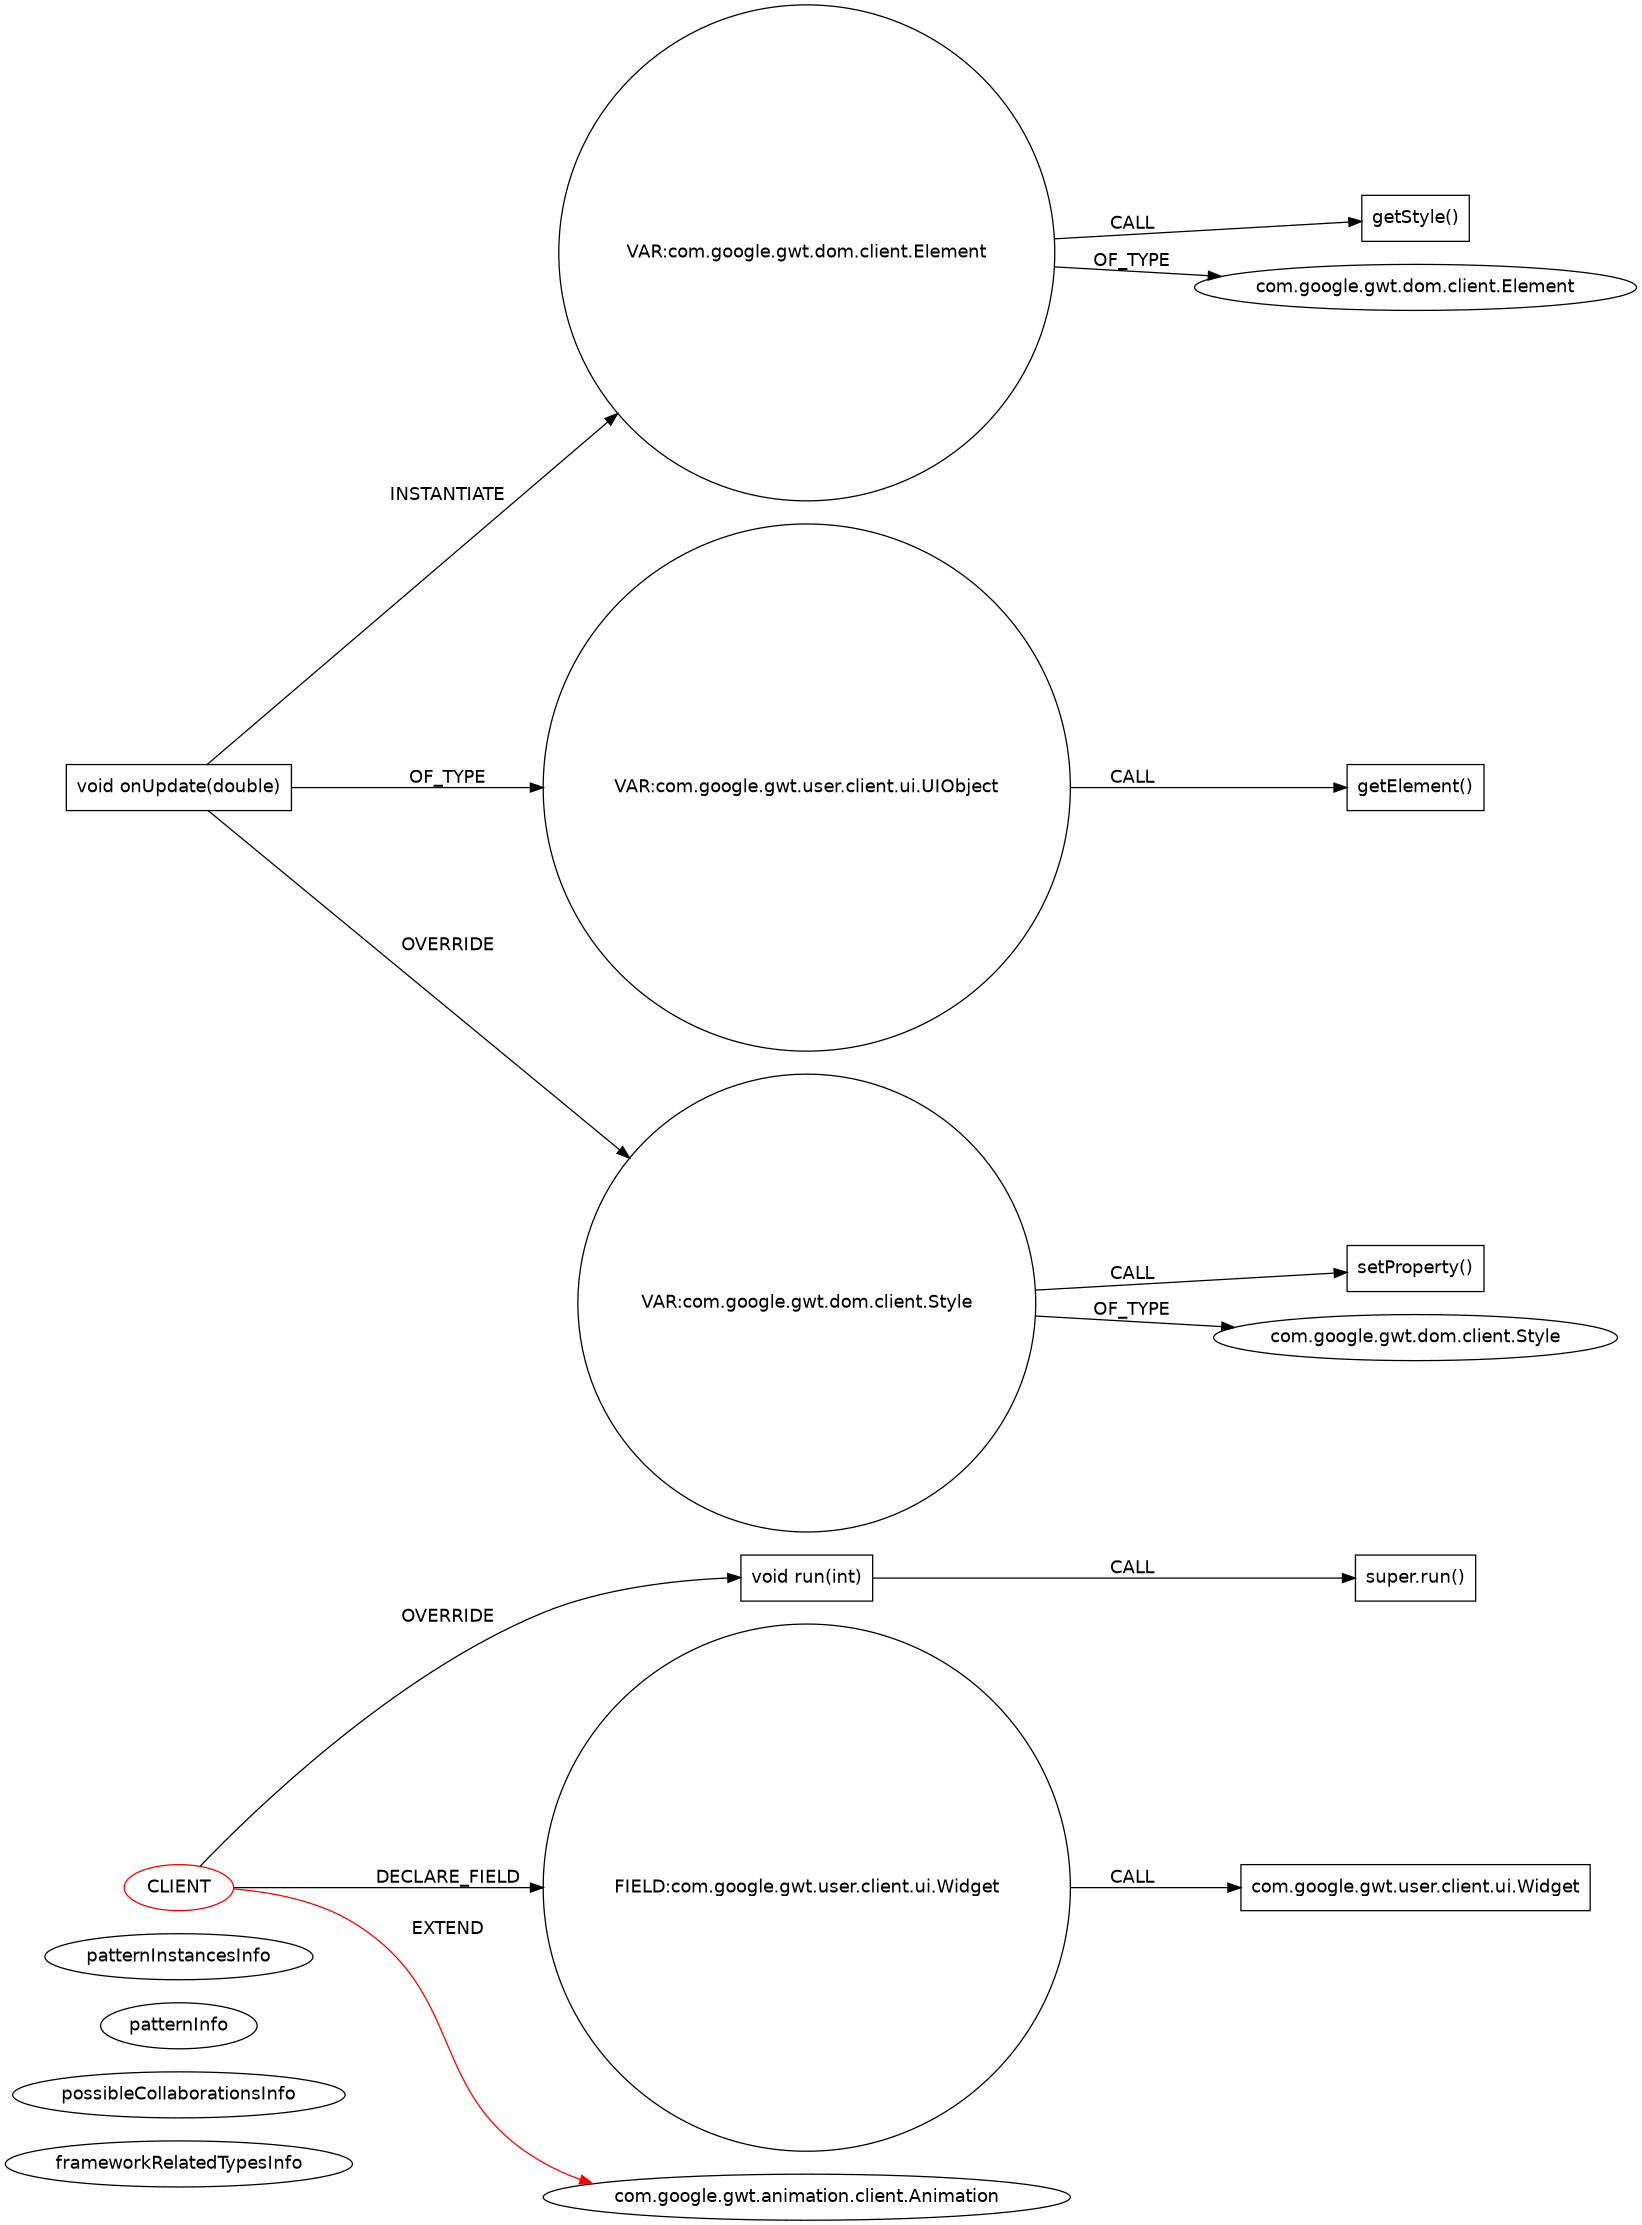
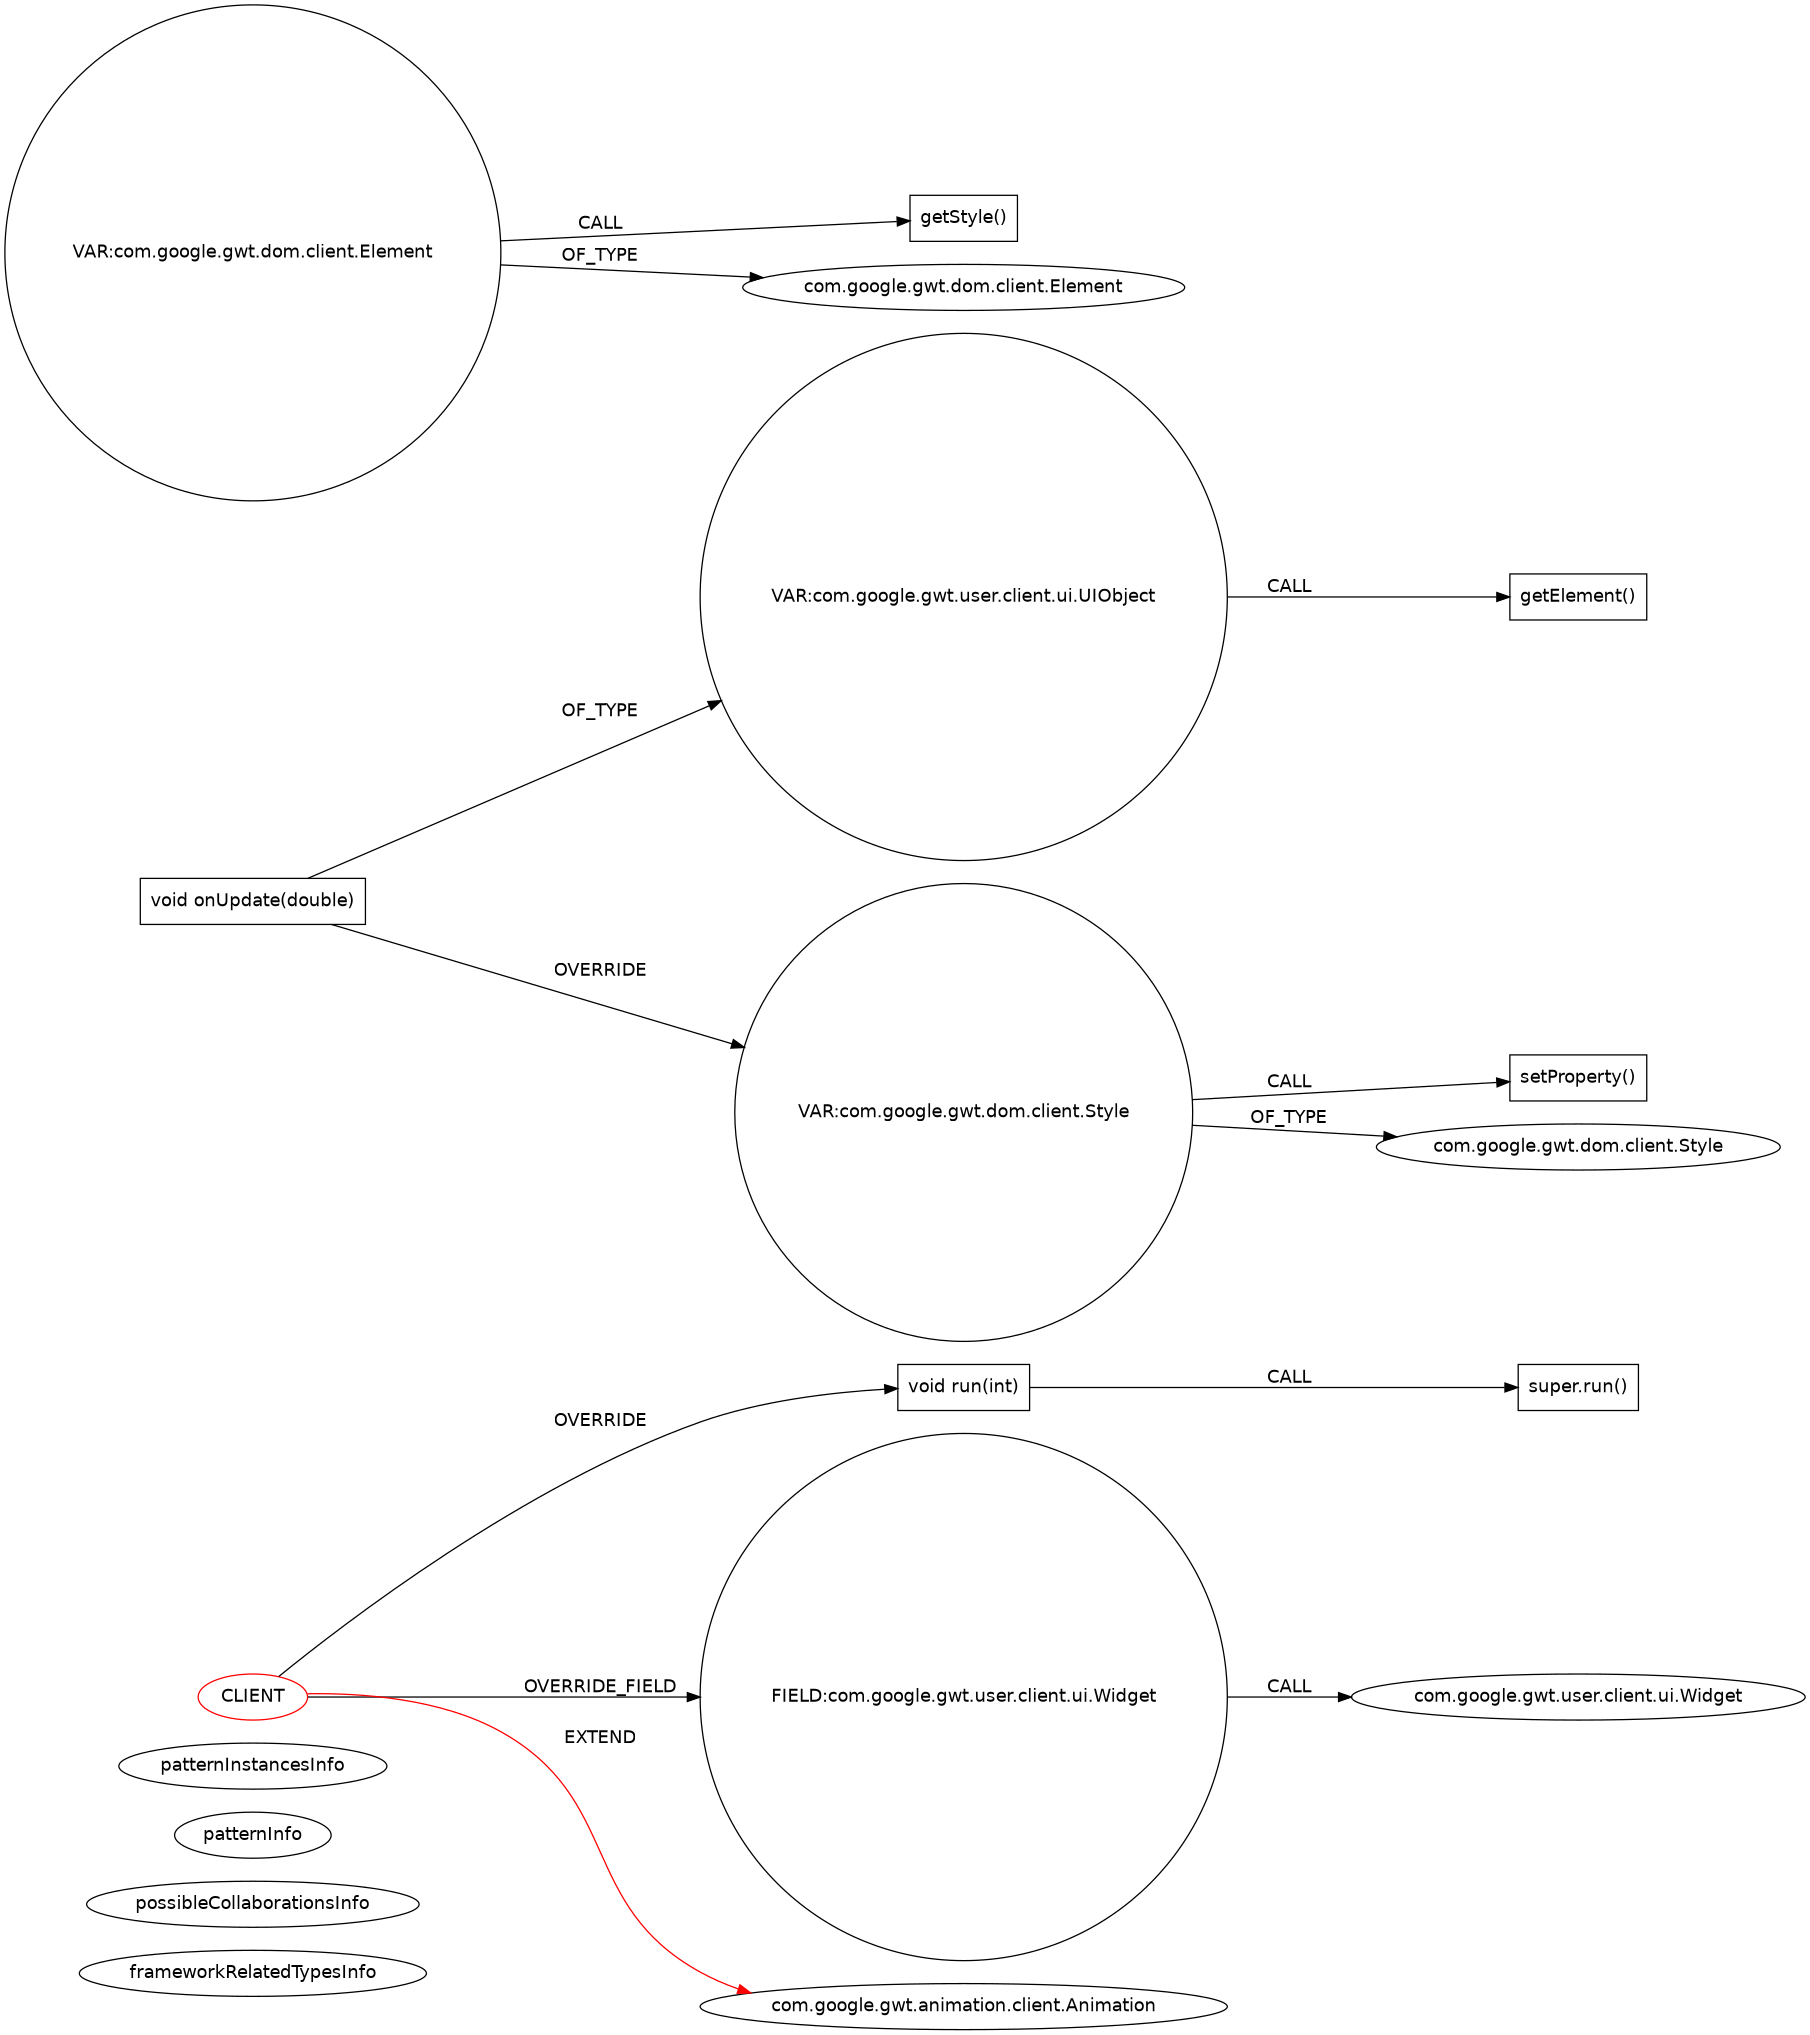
edge "void onUpdate(double)" -> "VAR:com.google.gwt.dom.client.Element": removed, label "INSTANTIATE"
edge "CLIENT" -> "FIELD:com.google.gwt.user.client.ui.Widget": label "DECLARE_FIELD" -> "OVERRIDE_FIELD"
node "com.google.gwt.user.client.ui.Widget": shape box -> ellipse
